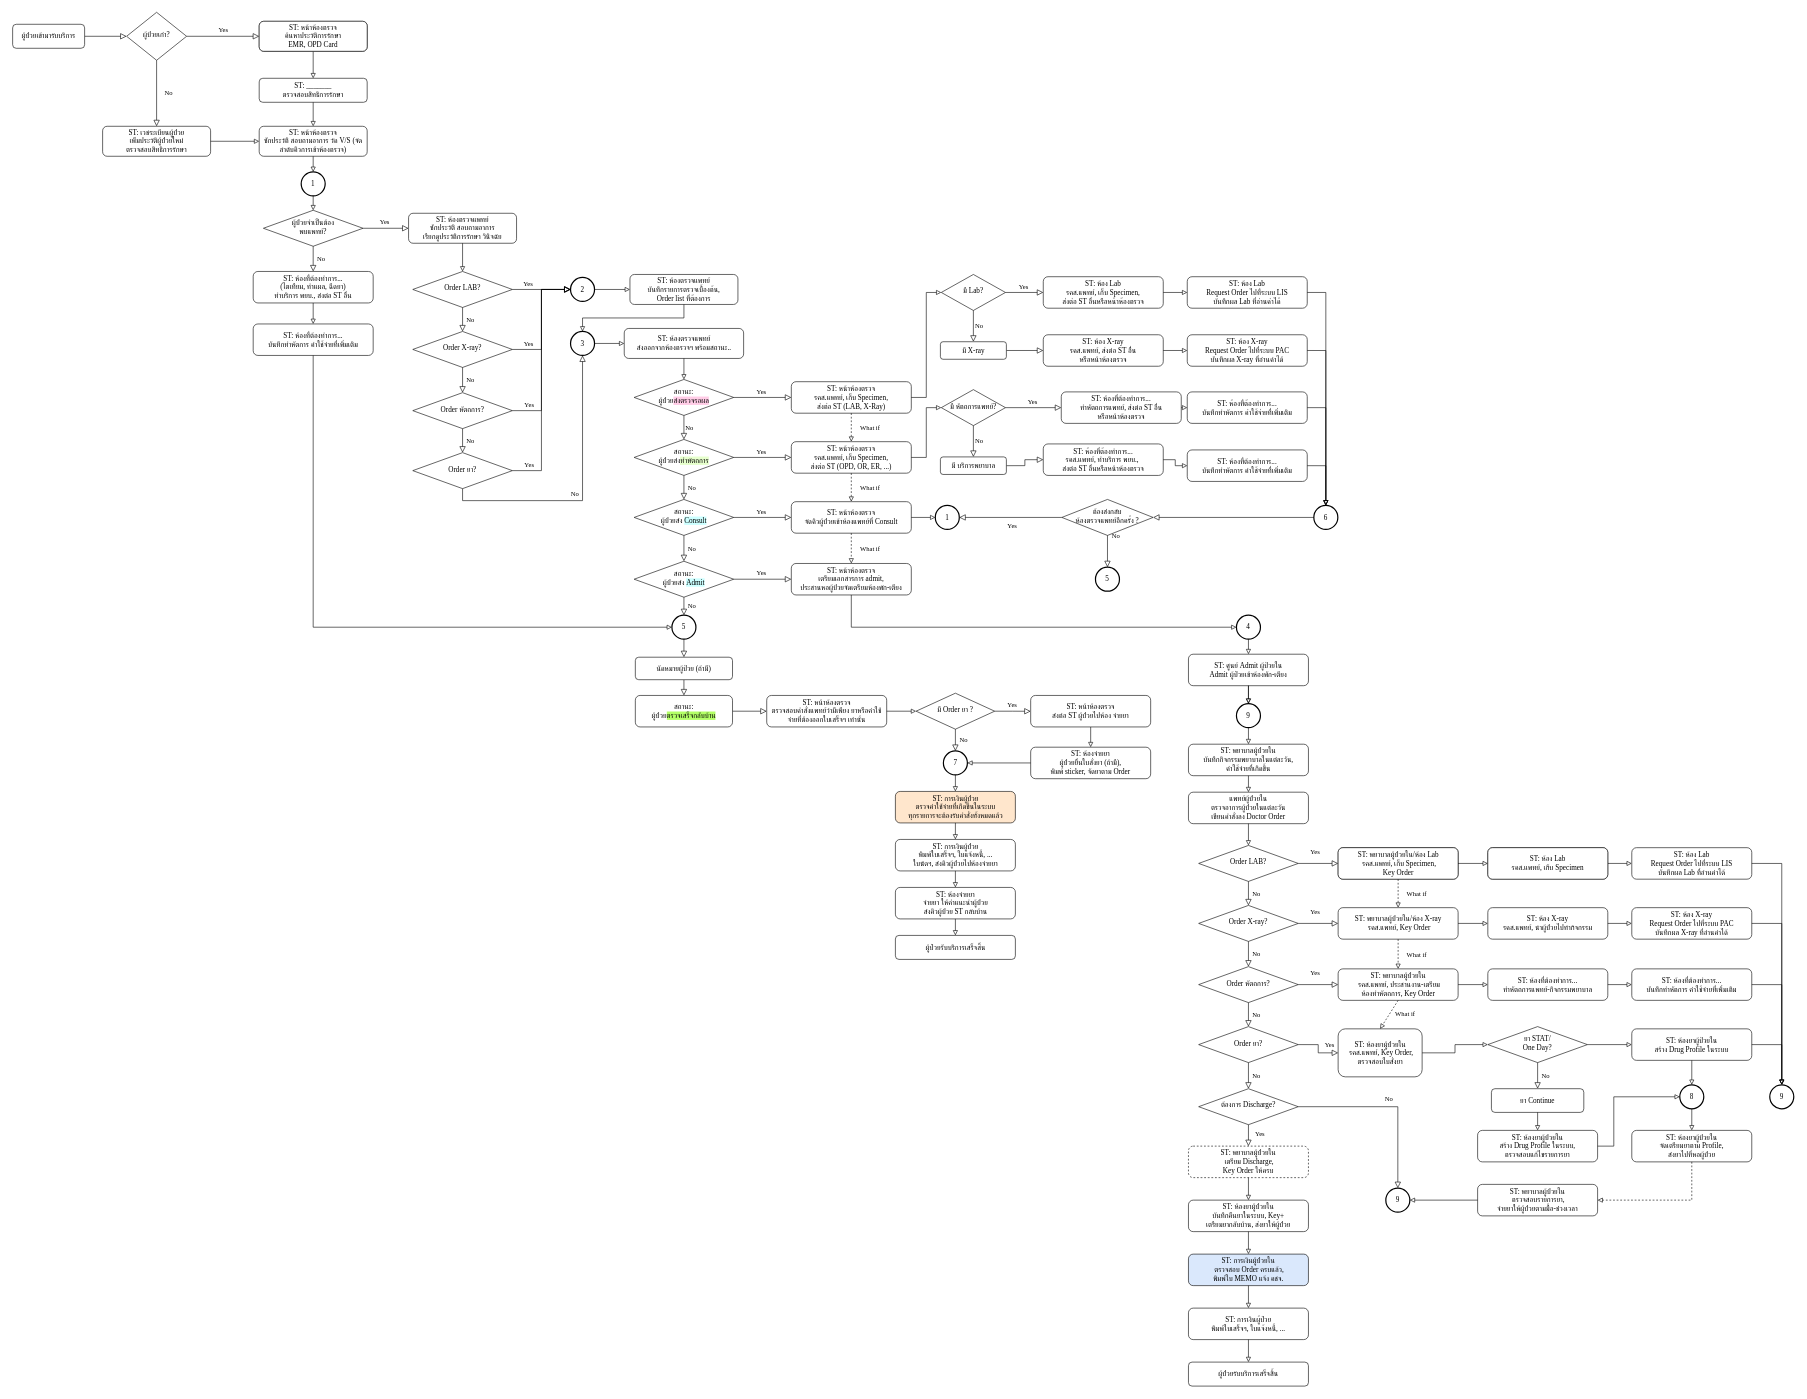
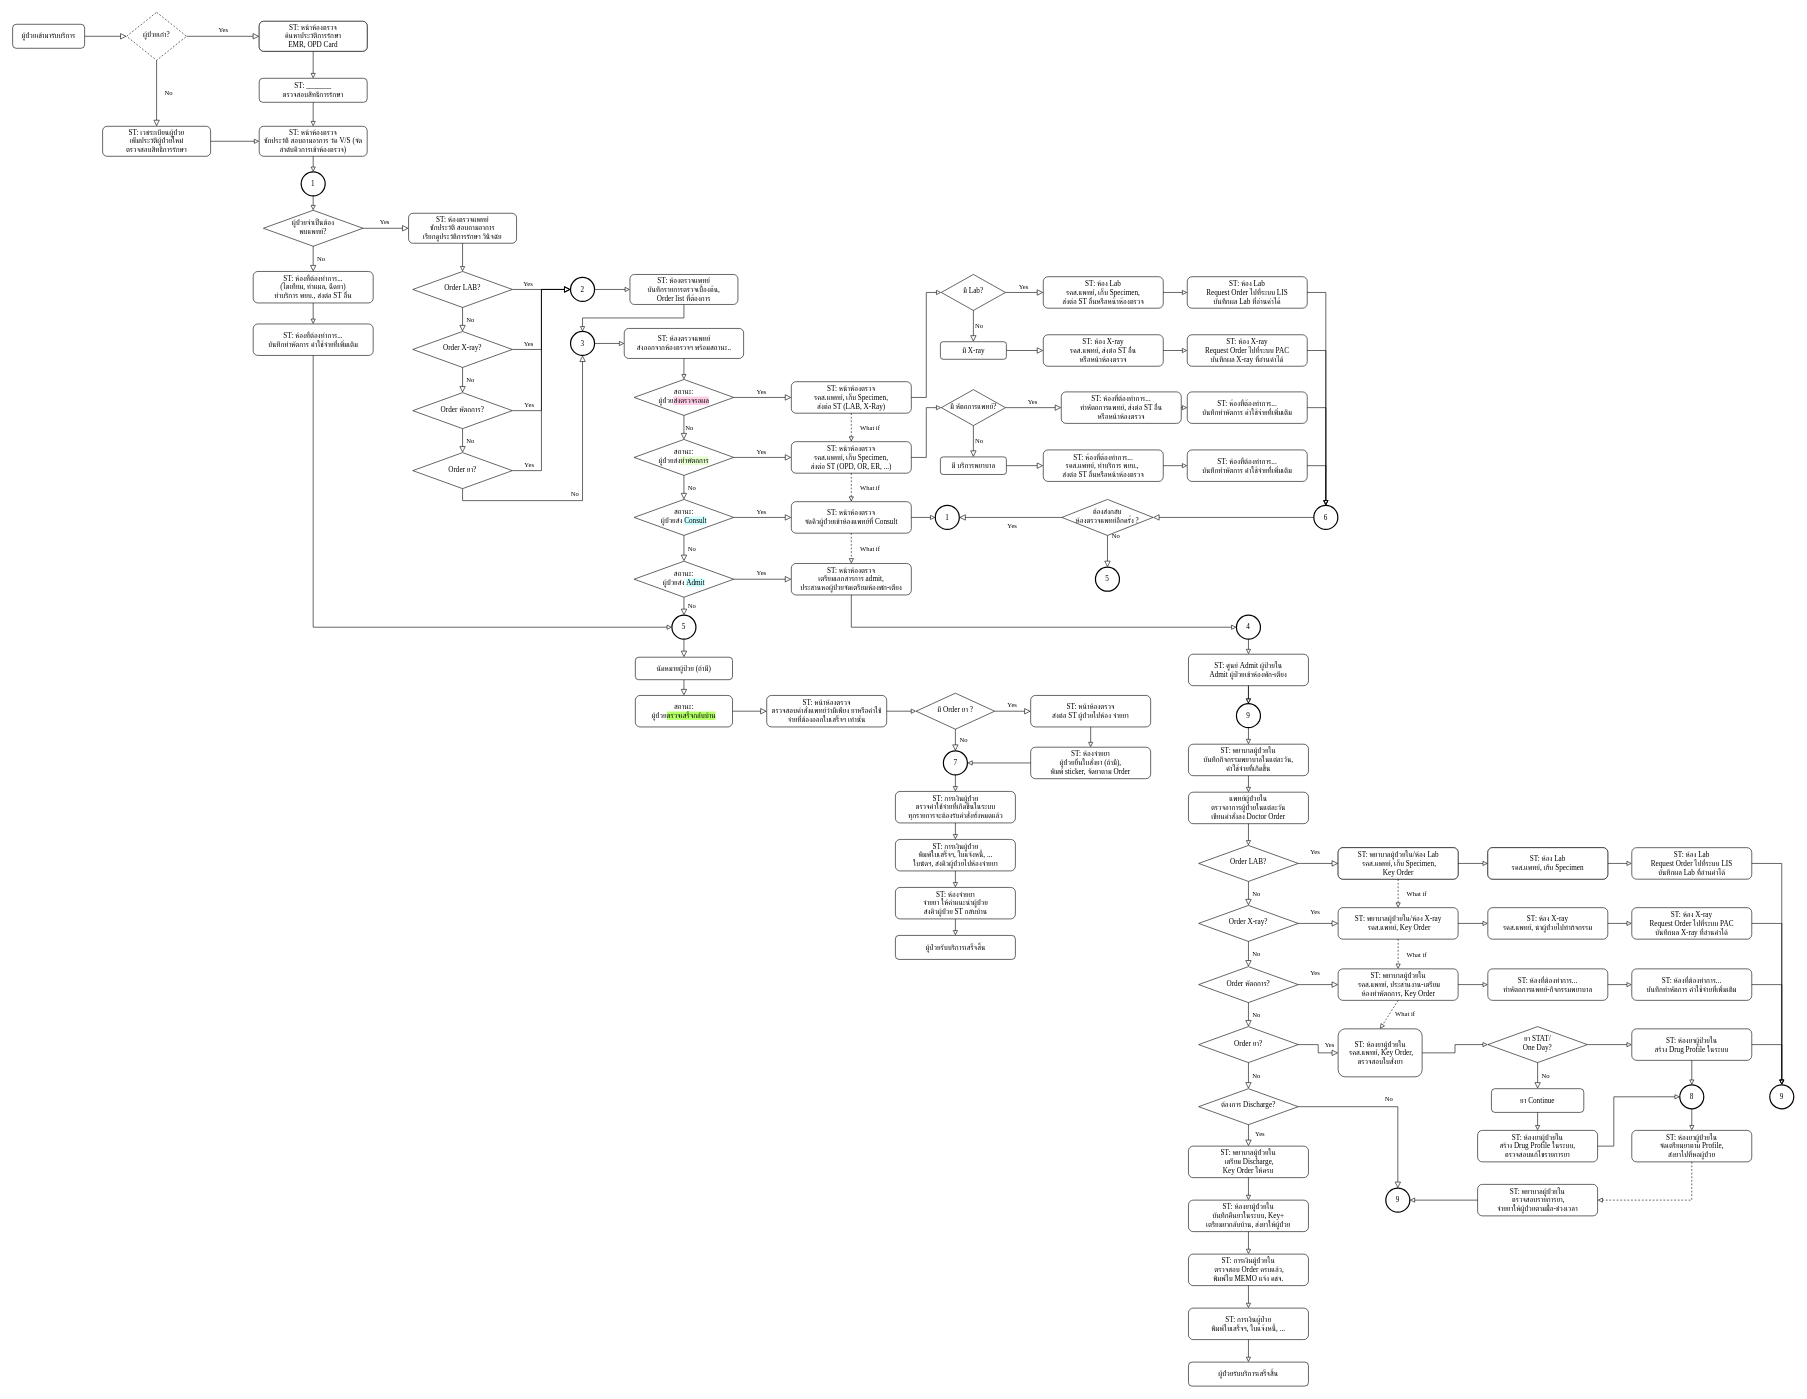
node "ผู้ป่วยเก่า?": style solid -> dashed
node "ST: ห้องที่ต้องทำการ... รคส.แพทย์, ทำบริการ พยบ., ส่งต่อ ST อื่นหรือหน้าห้องตรวจ": moved (1103, 460) -> (1103, 466)
node "ST: การเงินผู้ป่วย ตรวจค่าใช้จ่ายที่เกิดขึ้นในระบบ ทุกรายการจะต้องรับคำสั่งทั้งหมดแล้ว": fillcolor #ffe6cc -> #ffffff
node "ST: พยาบาลผู้ป่วยใน เตรียม Discharge, Key Order ให้ครบ": style dashed -> solid
node "ST: การเงินผู้ป่วยใน ตรวจสอบ Order ครบแล้ว, พิมพ์ใบ MEMO แจ้ง คชจ.": fillcolor #dae8fc -> #ffffff
